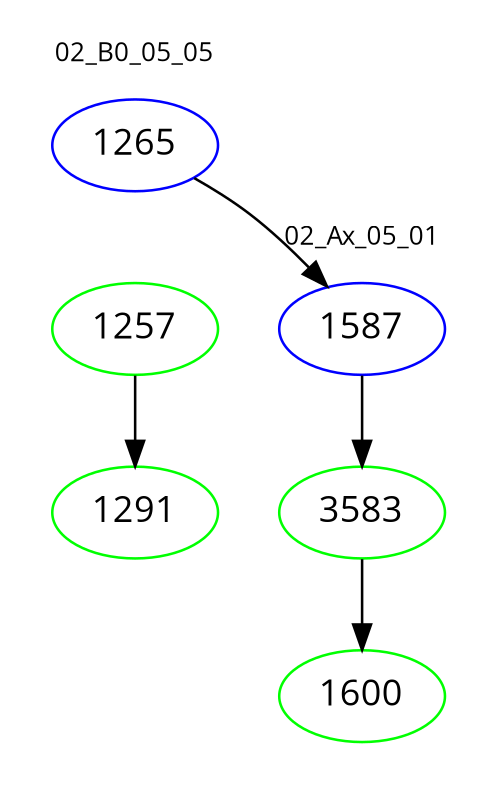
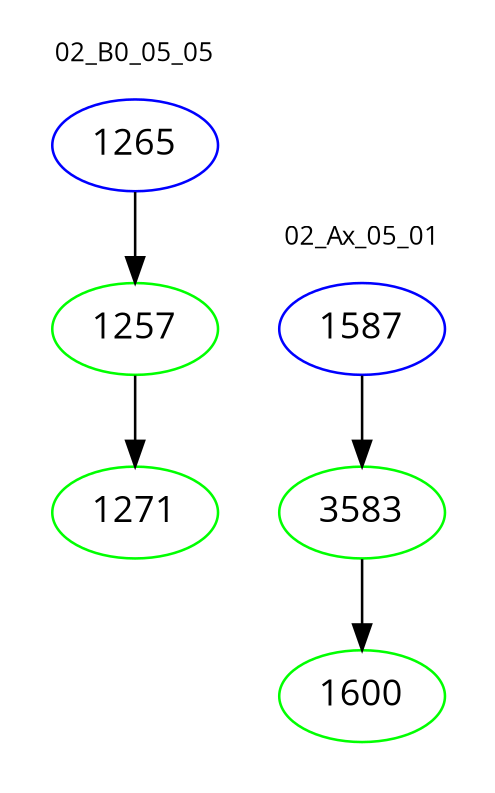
edge "1265" -> "1587": now "1265" -> "1257"
node "1291": label "1291" -> "1271"
